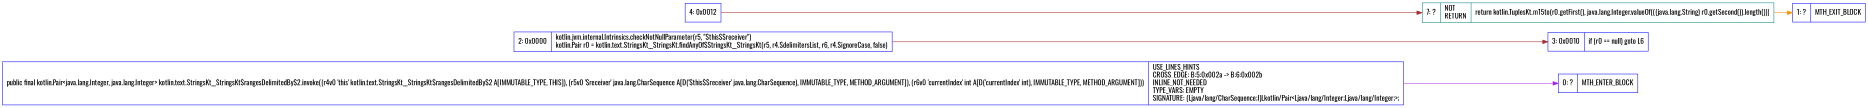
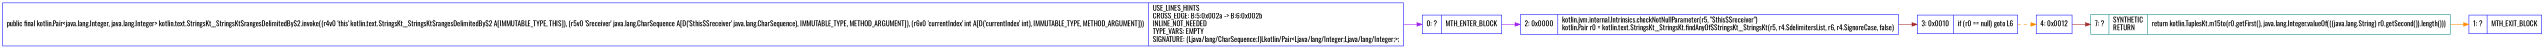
node "7: ?": text "NOT" -> "SYNTHETIC"
edge "0: ?" -> "2: 0x0000": added
edge "3: 0x0010" -> "4: 0x0012": added
